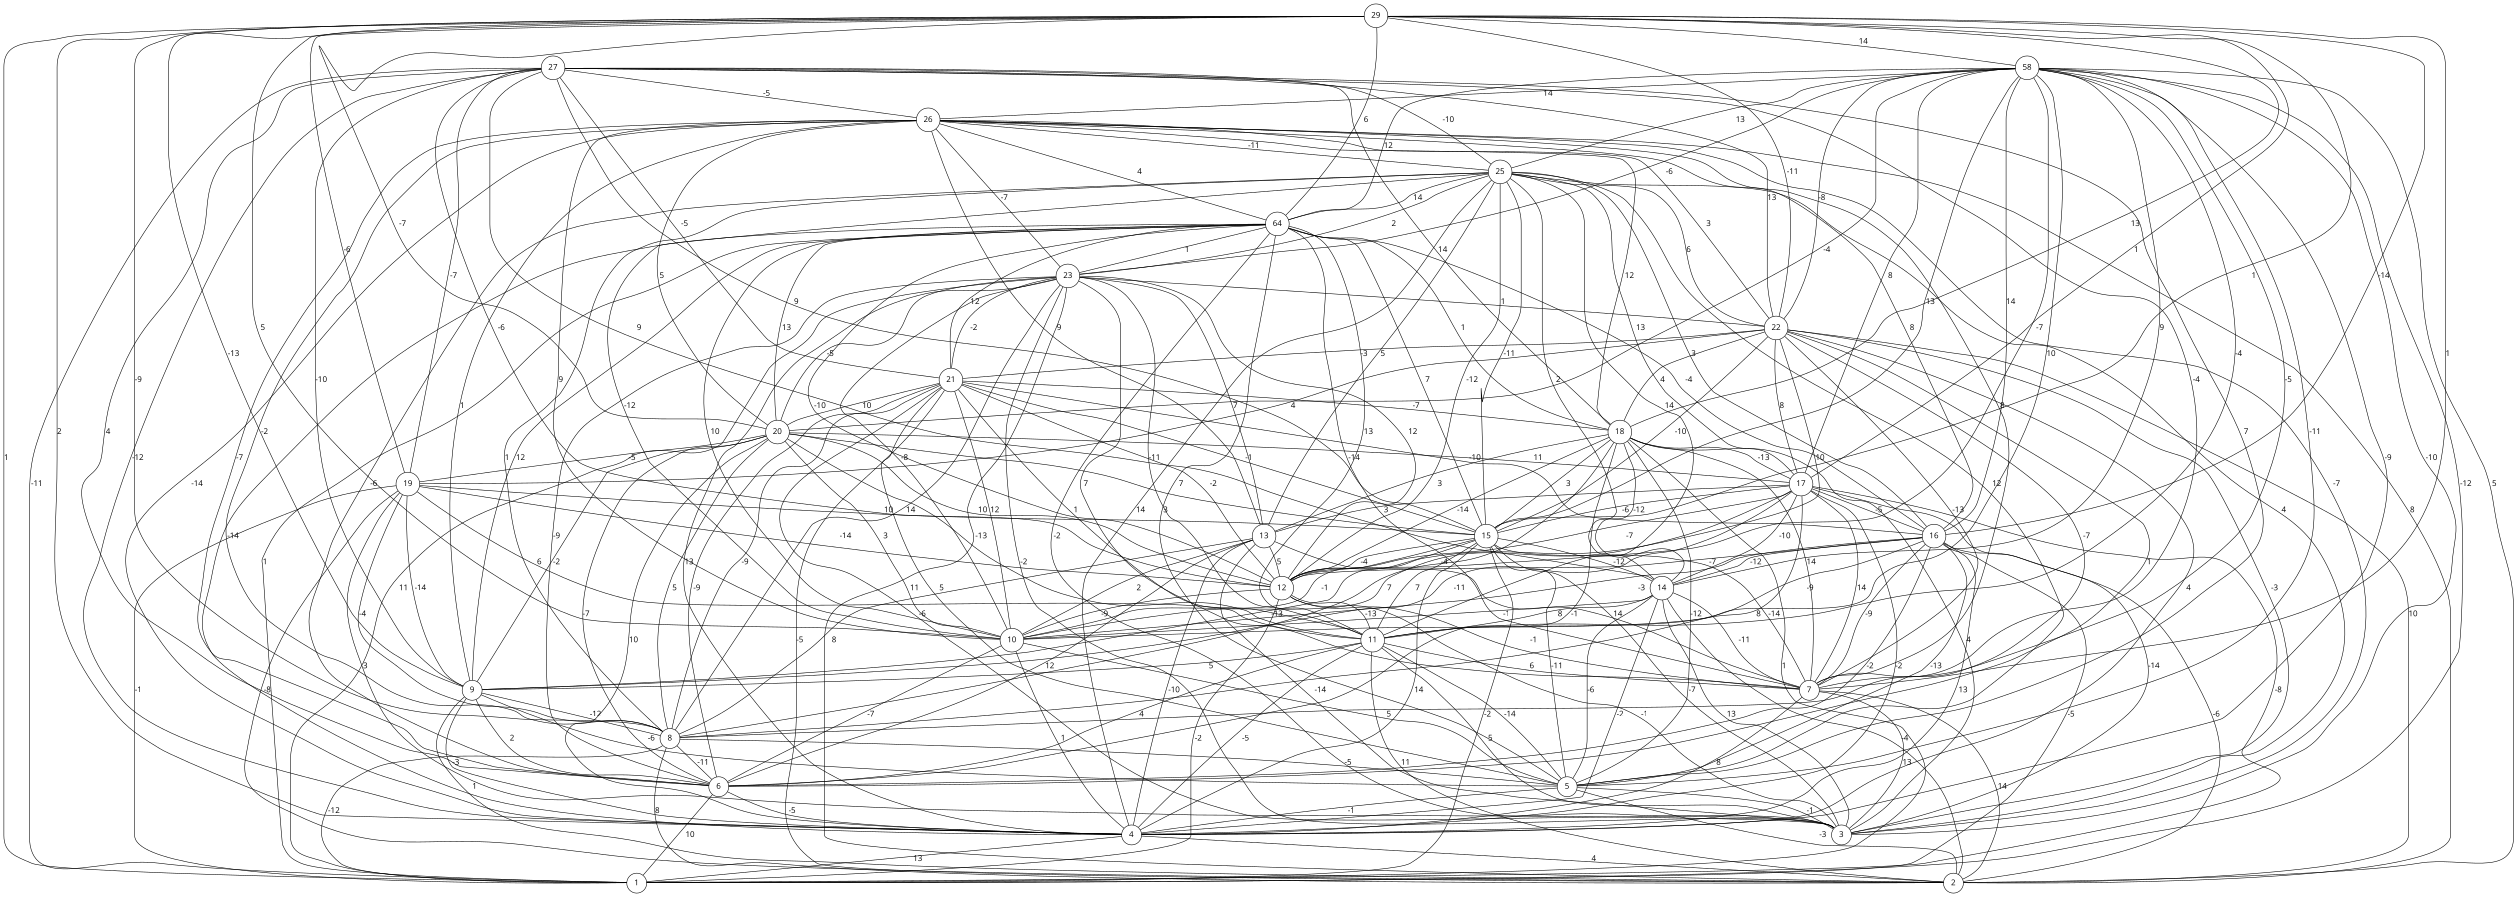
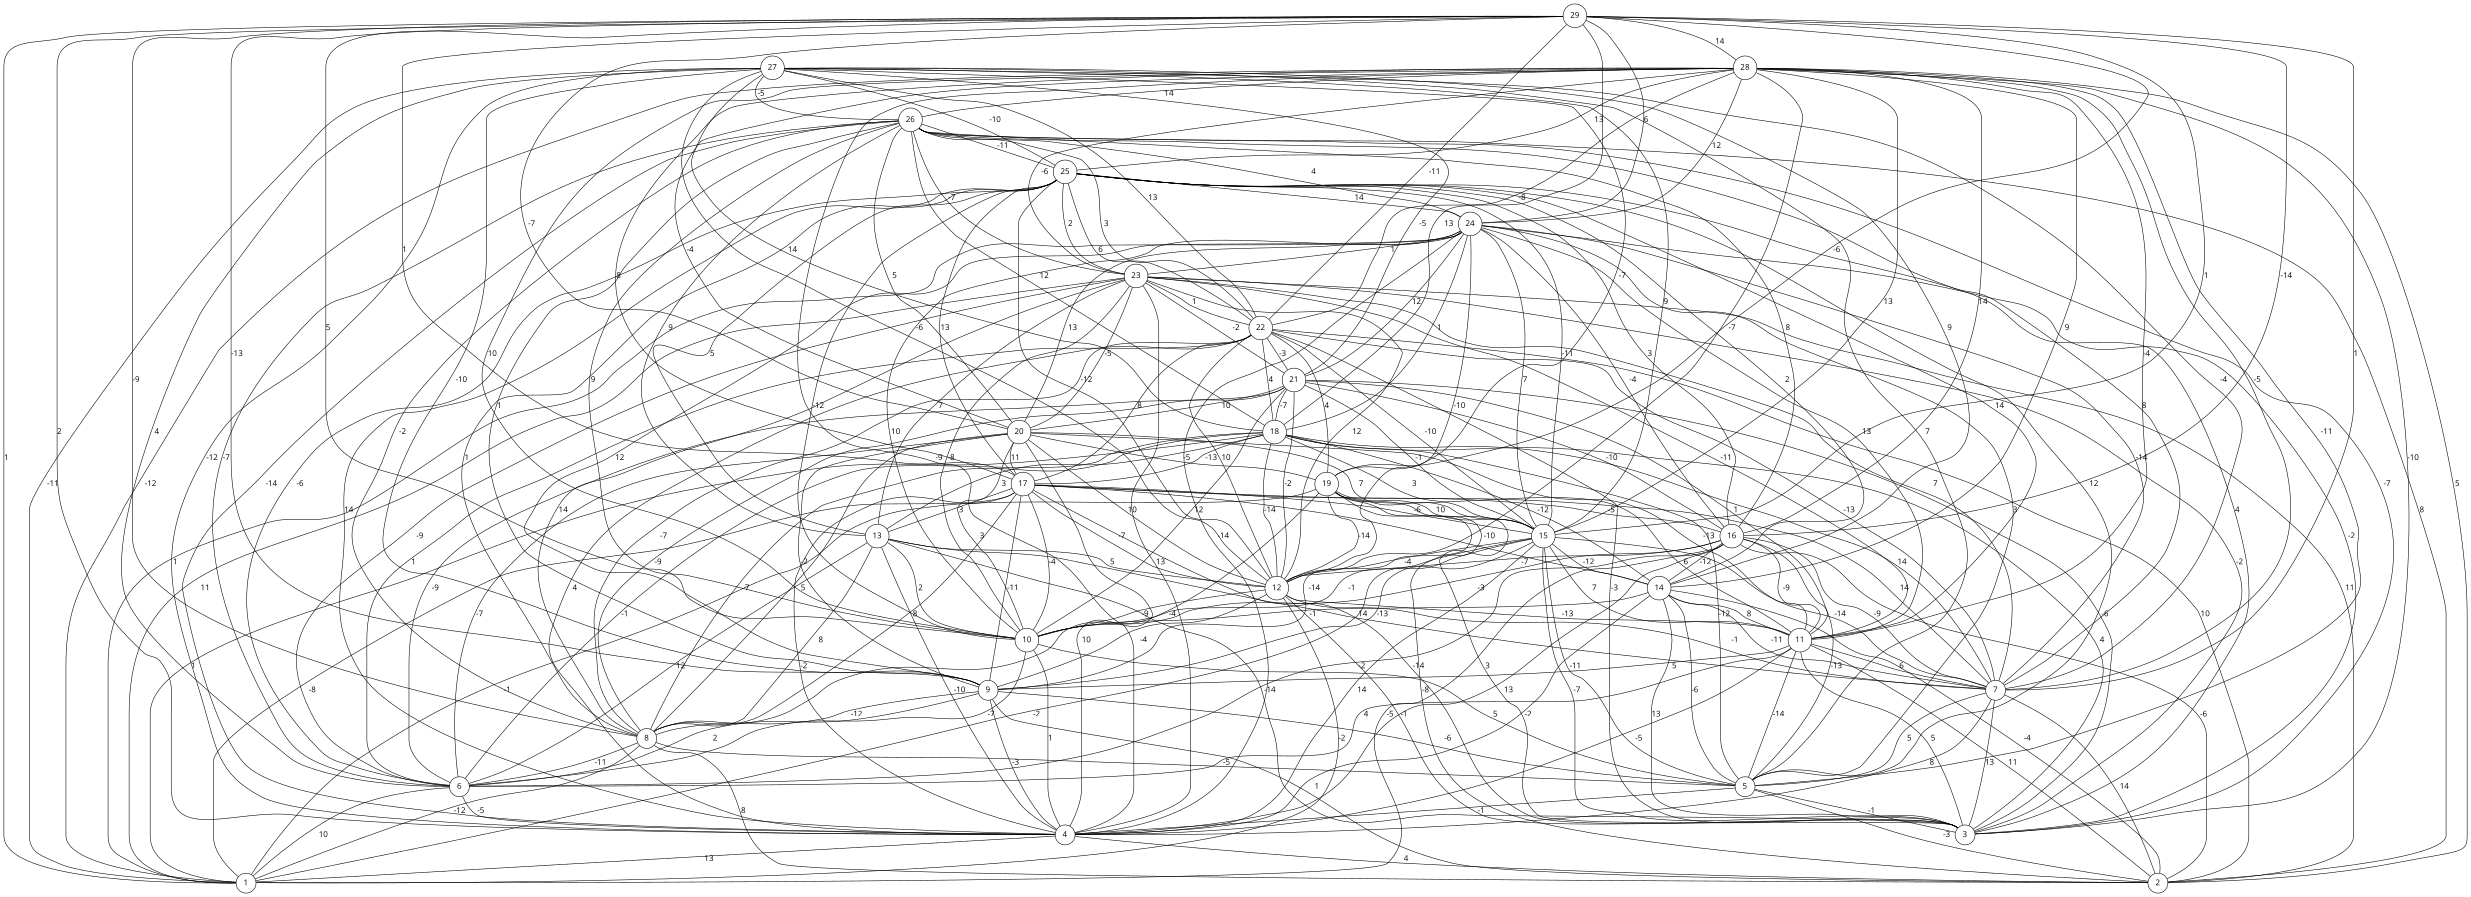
node "58": label "58" -> "28"
node "64": label "64" -> "24"
edge "12" -- "9": added, label "-4"
edge "21" -- "5": now "7" -- "5"
edge "21" -- "2": removed, label "-5"
